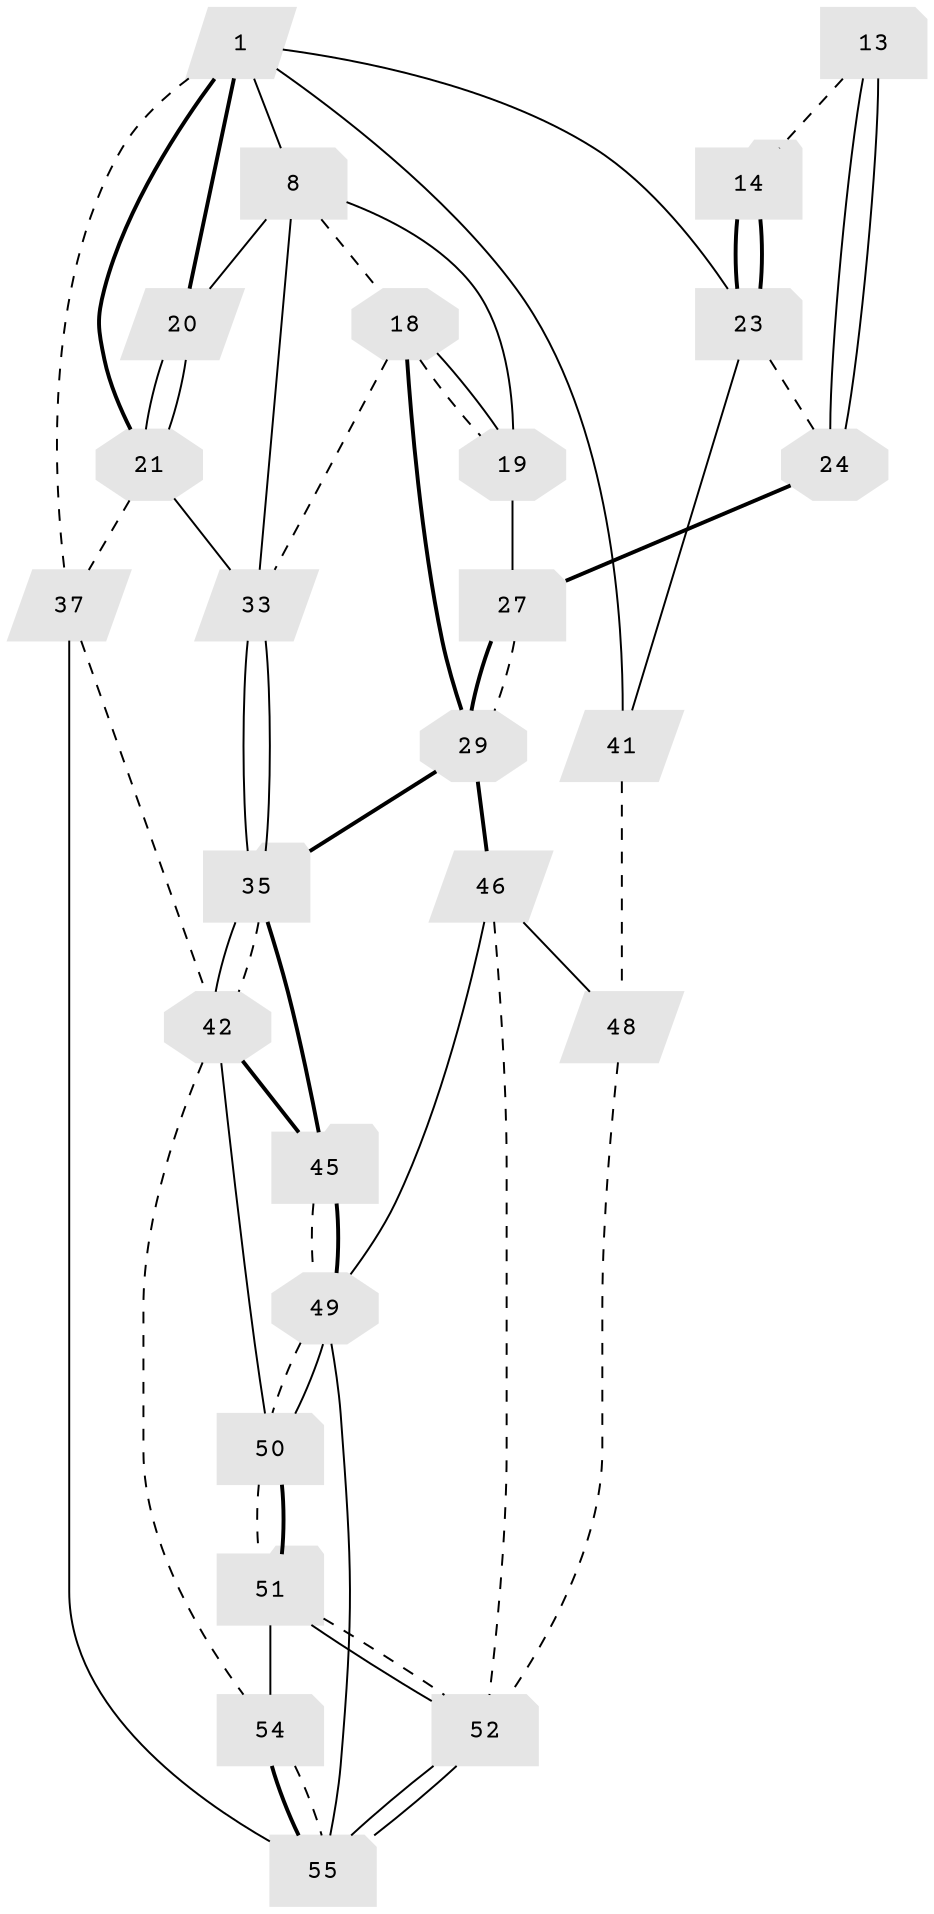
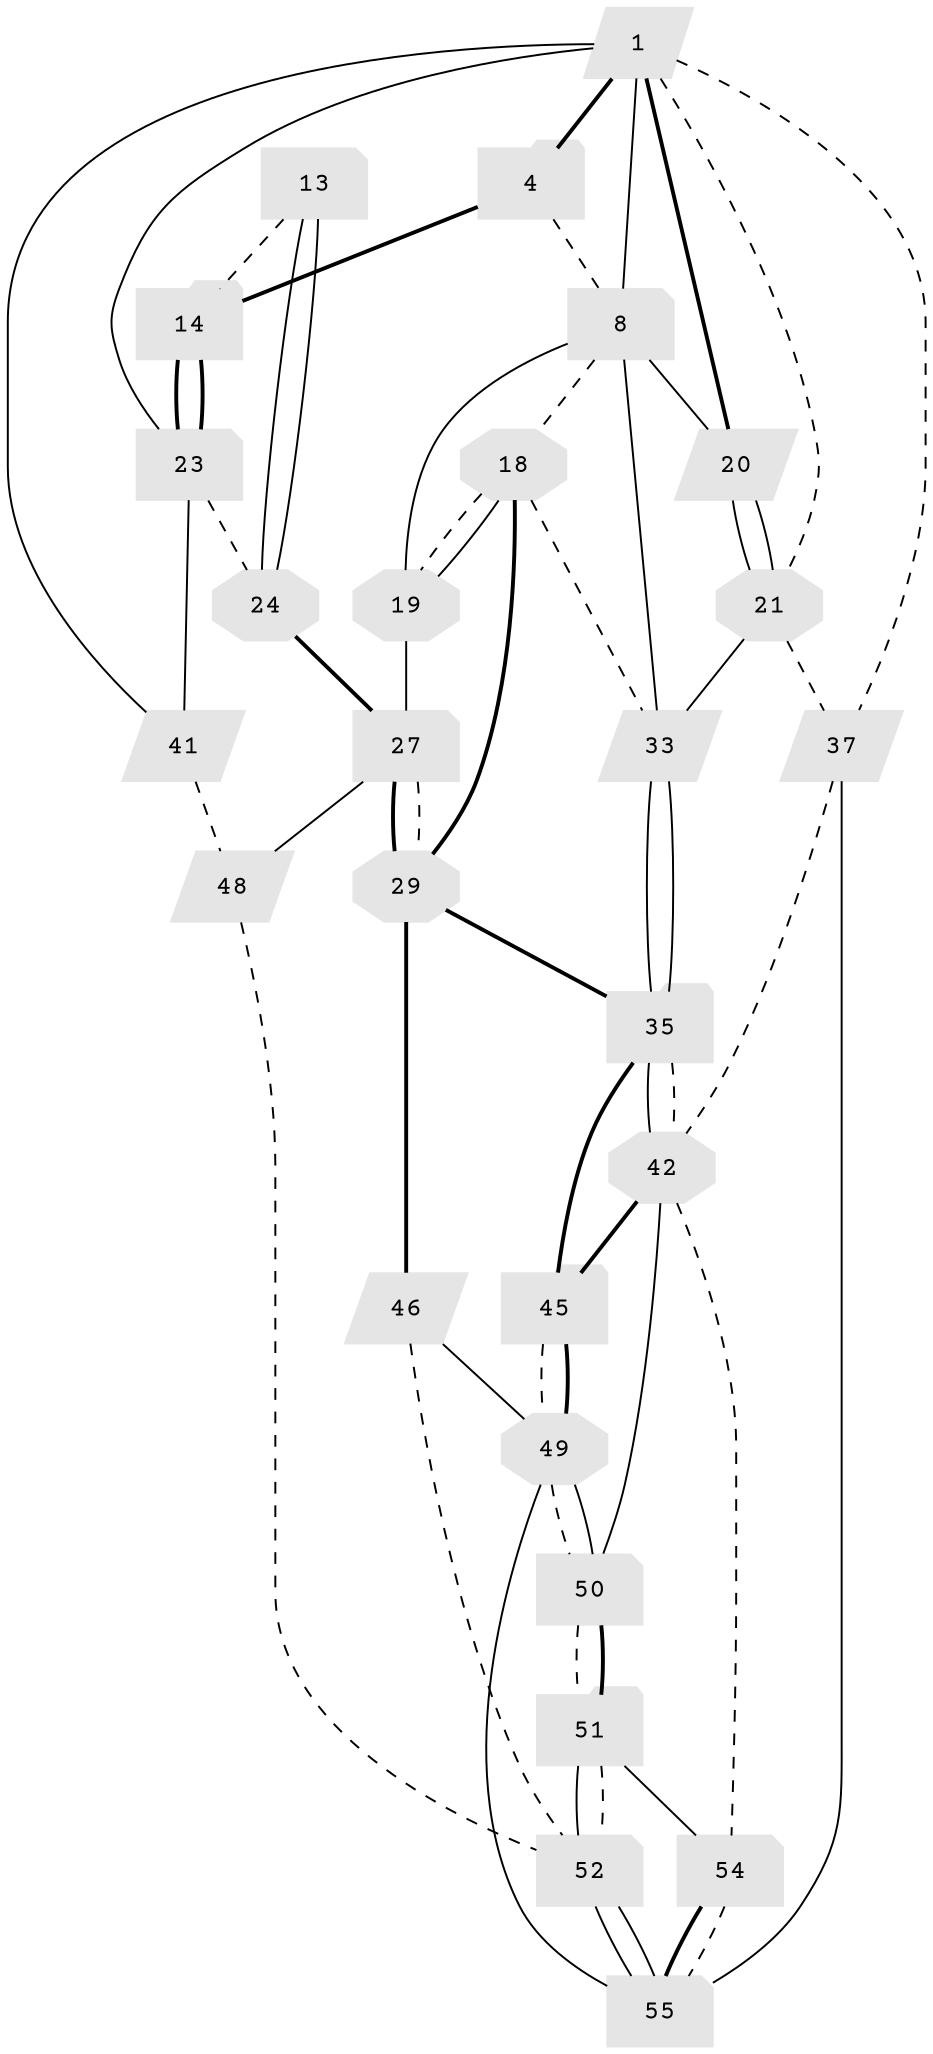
node "4": added
edge "1" -- "21": style bold -> dashed
edge "46" -- "48": now "27" -- "48"
